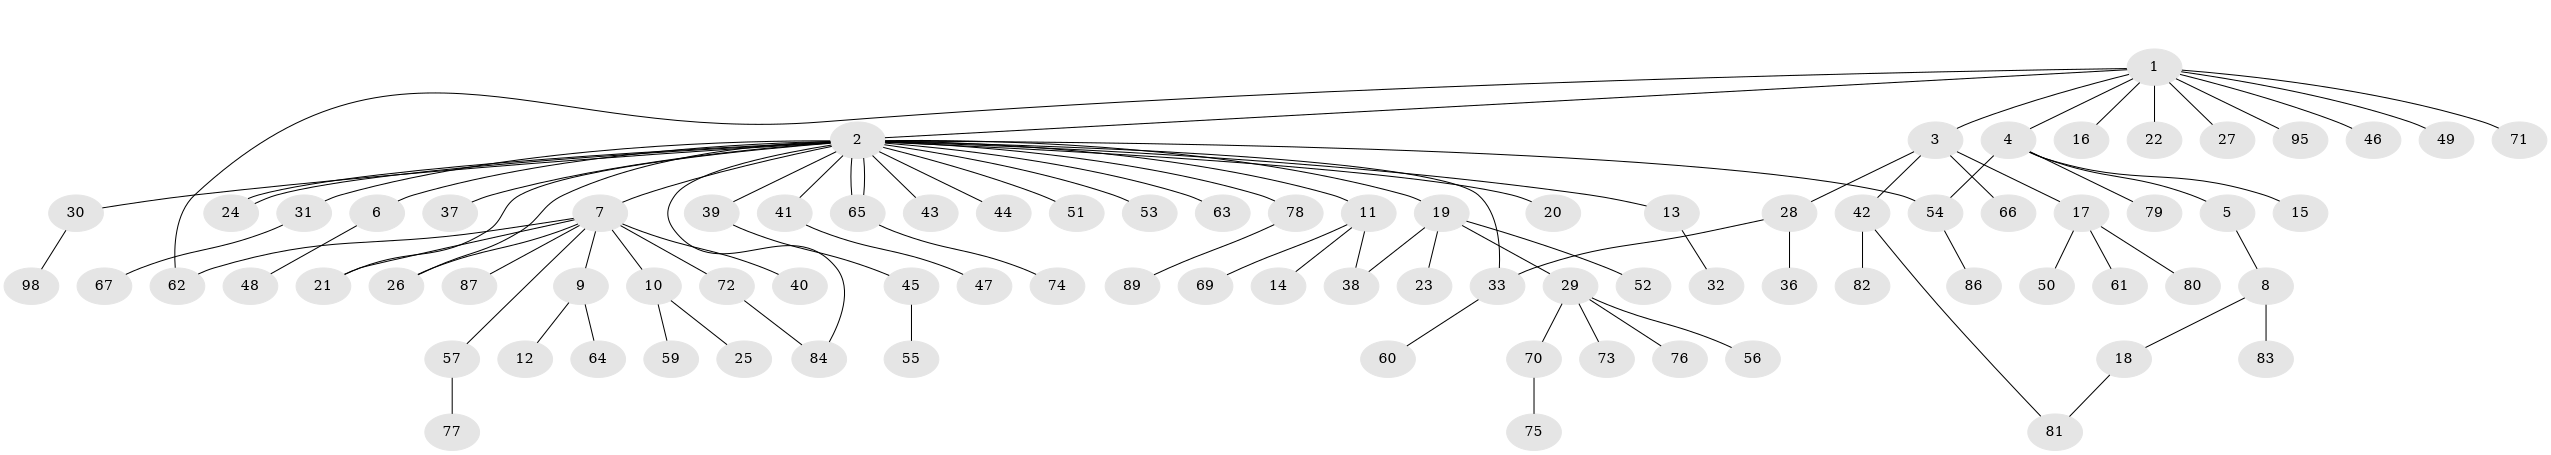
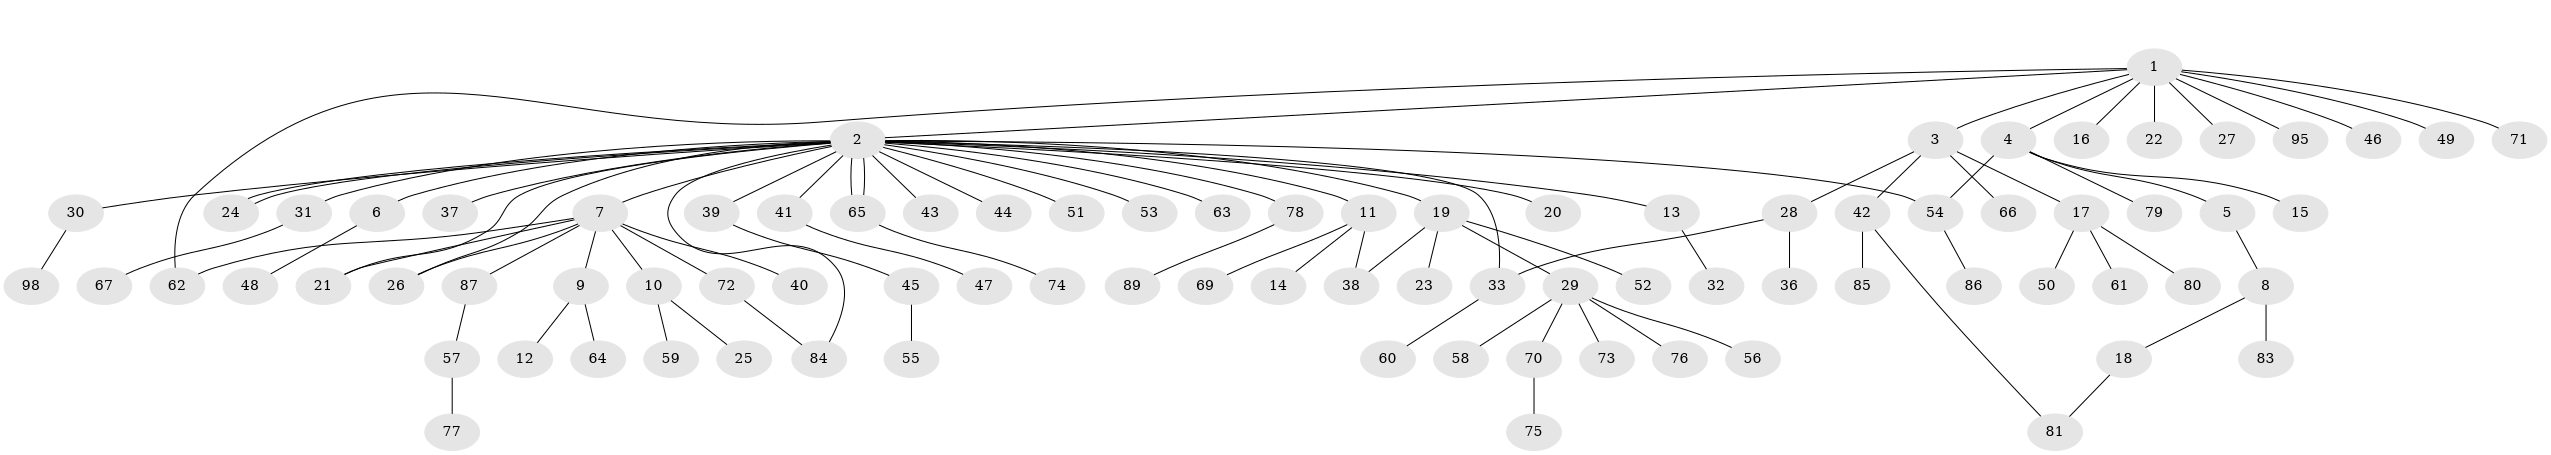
edge "7" -- "57": now "87" -- "57"
node "82": label "82" -> "85"
node "58": added
